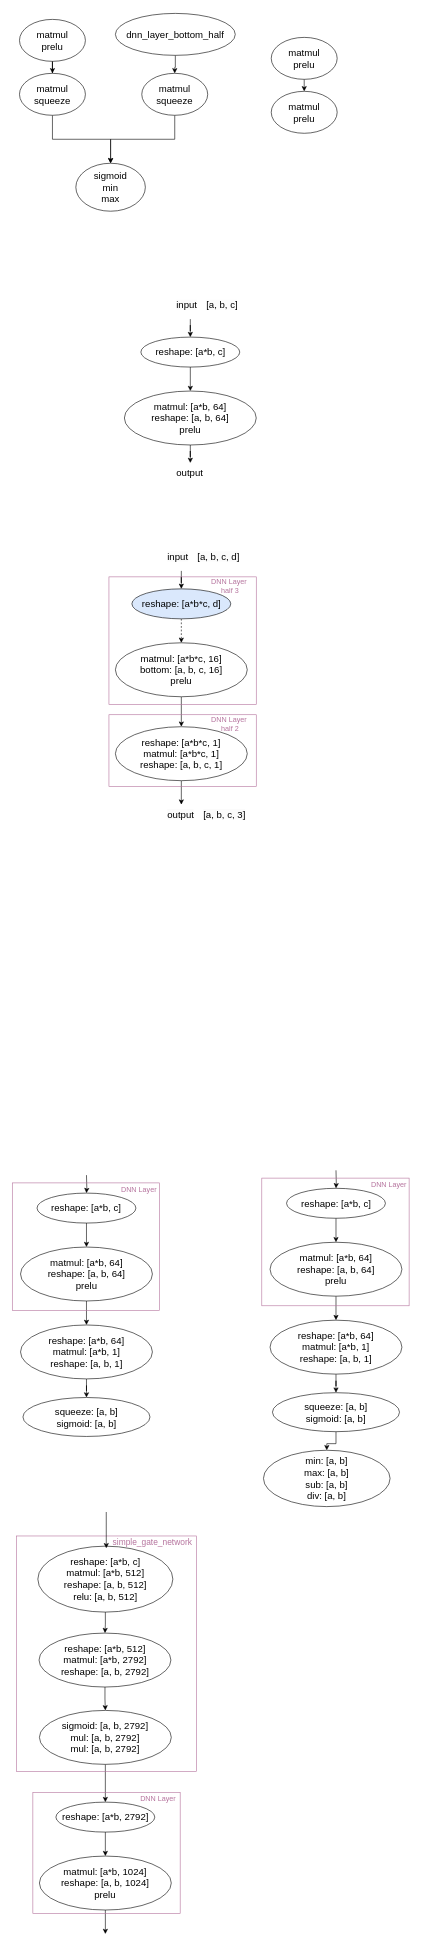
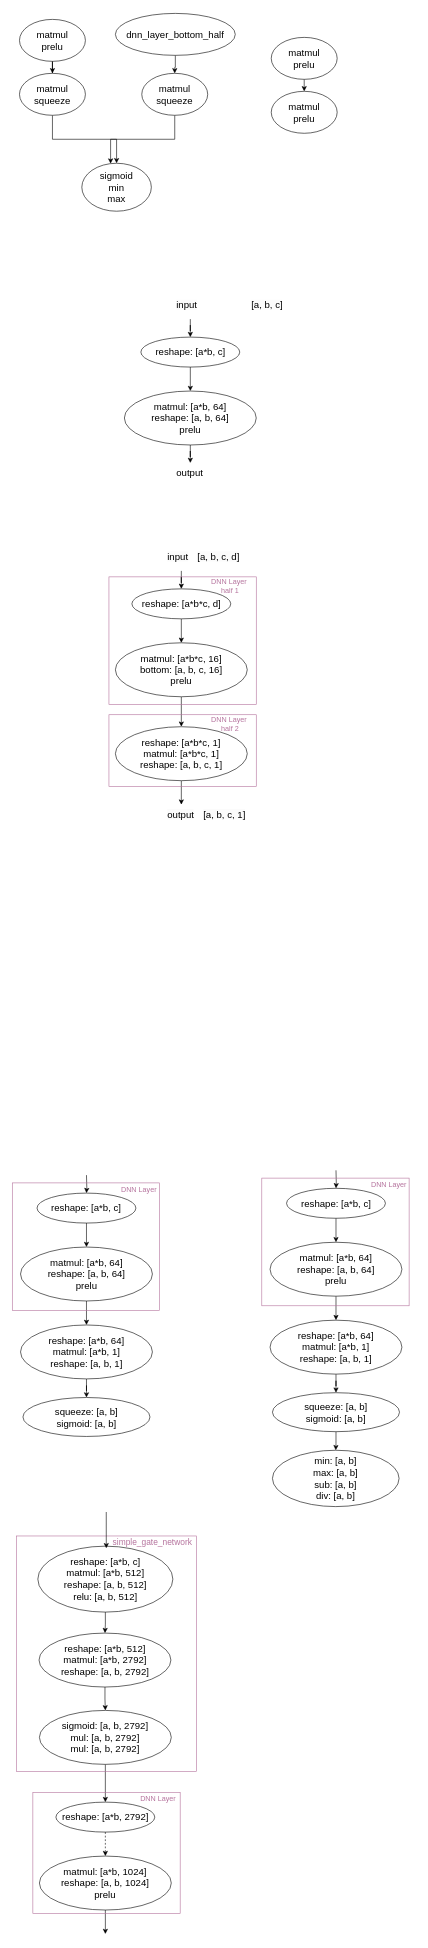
node "sigmoid min max": moved (111, 186) -> (117, 186)
node "[a, b, c]": moved (251, 306) -> (296, 306)
node "DNN Layer half 3": label "DNN Layer half 3" -> "DNN Layer half 1"
node "reshape: [a*b*c, d]": fillcolor #dae8fc -> #ffffff
edge "reshape: [a*b*c, d]" -> "matmul: [a*b*c, 16] bottom: [a, b, c, 16] prelu": style dashed -> solid
node "[a, b, c, 3]": label "[a, b, c, 3]" -> "[a, b, c, 1]"
node "min: [a, b] max: [a, b] sub: [a, b] div: [a, b]": moved (327, 1479) -> (336, 1479)
edge "reshape: [a*b, 2792]" -> "matmul: [a*b, 1024] reshape: [a, b, 1024] prelu": style solid -> dashed
